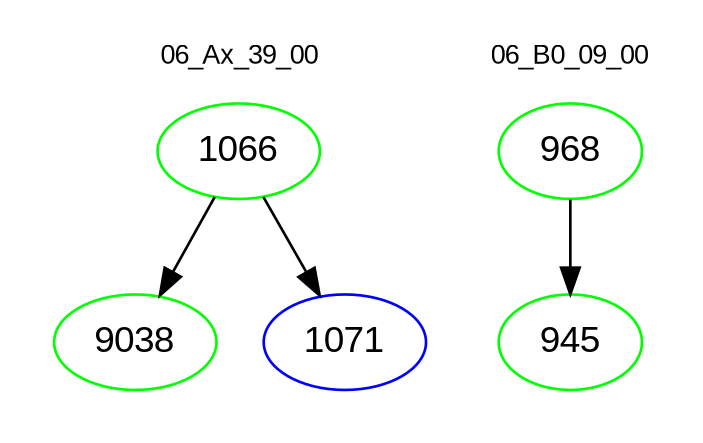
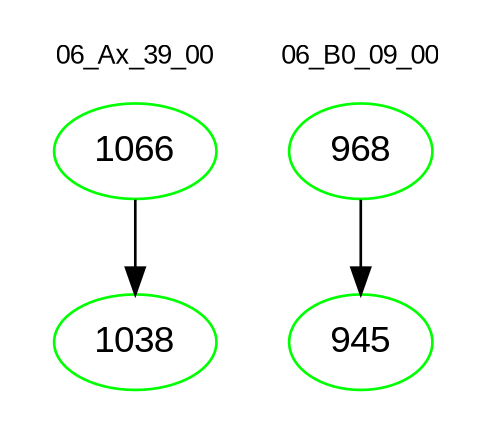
node "9038": label "9038" -> "1038"
node "1071": removed
